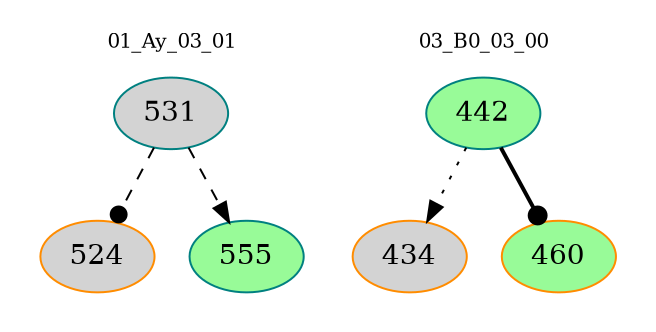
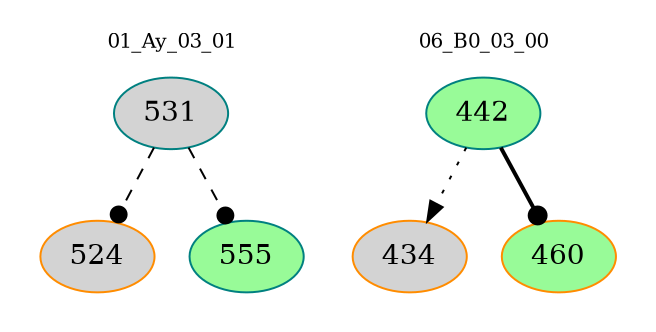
cluster "03_B0_03_00": label "03_B0_03_00" -> "06_B0_03_00"
edge "531" -> "555": arrowhead normal -> dot
